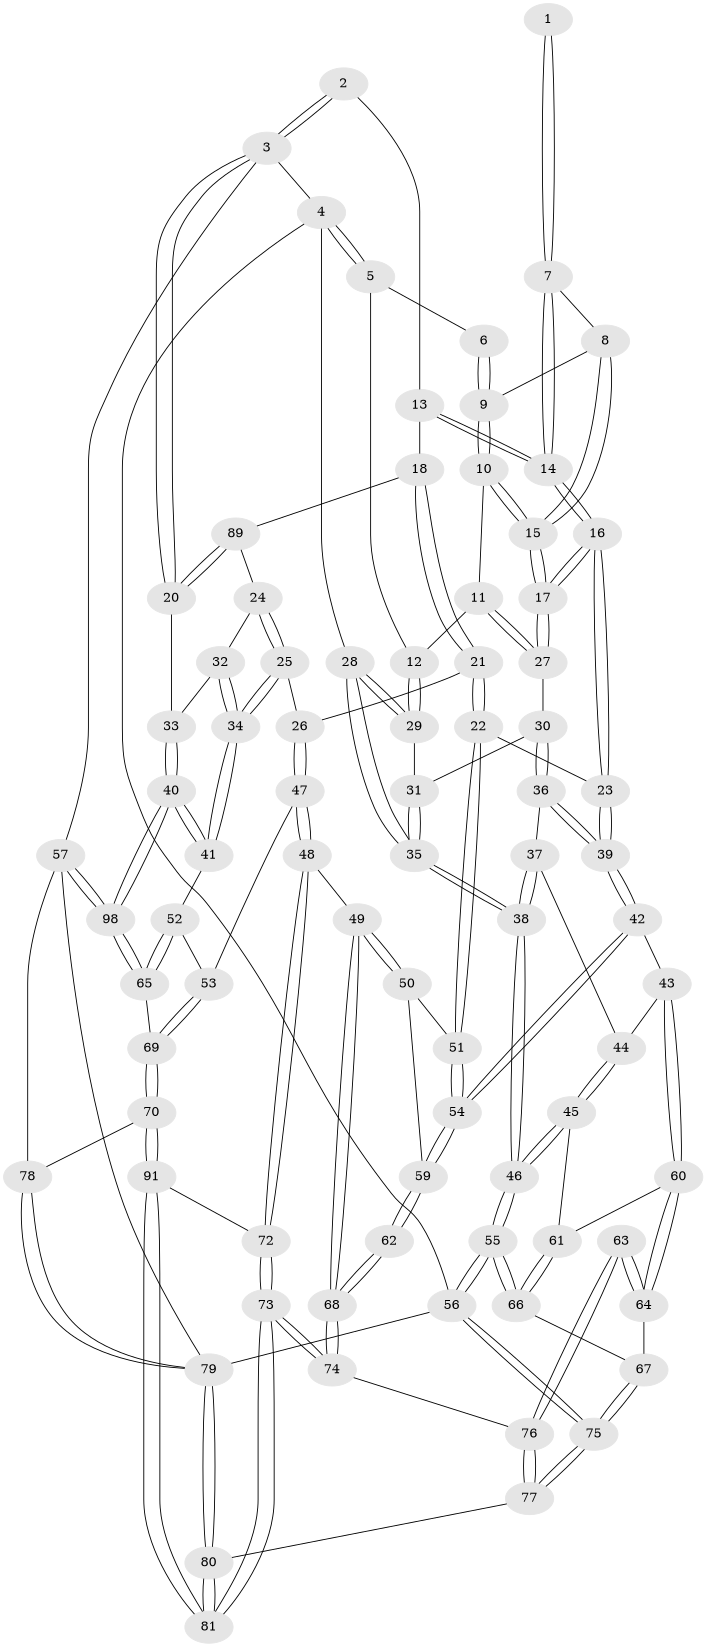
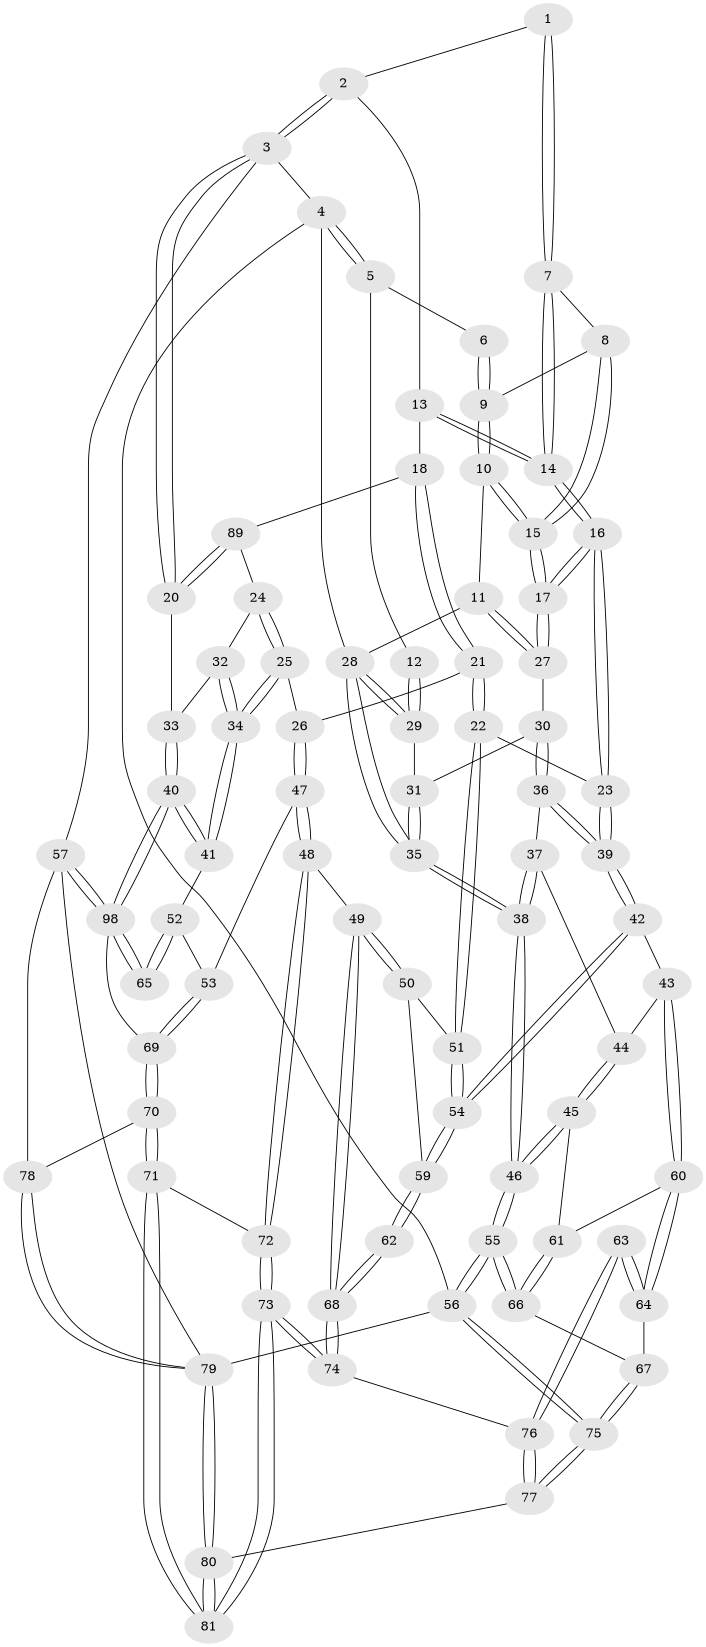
edge "1" -- "2": added
edge "11" -- "12": now "11" -- "28"
edge "65" -- "69": now "98" -- "69"
node "91": label "91" -> "71"
